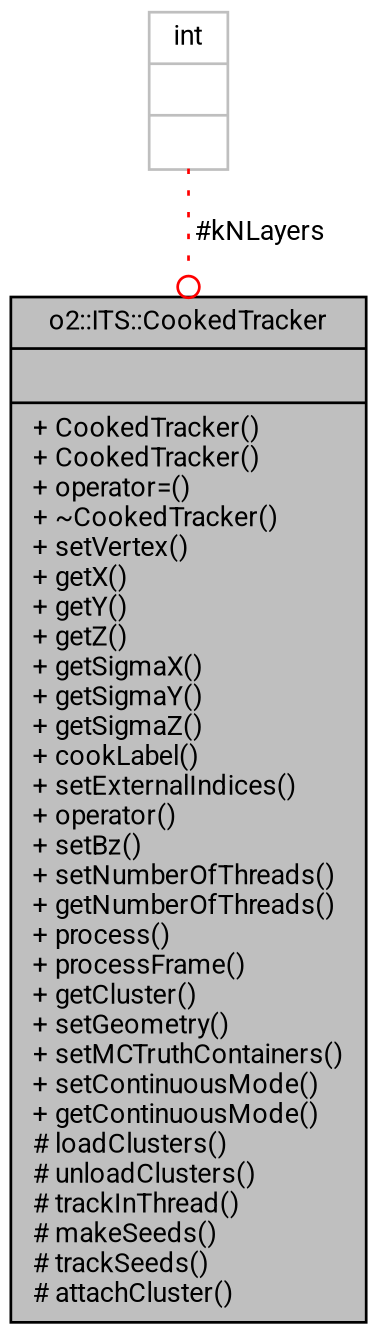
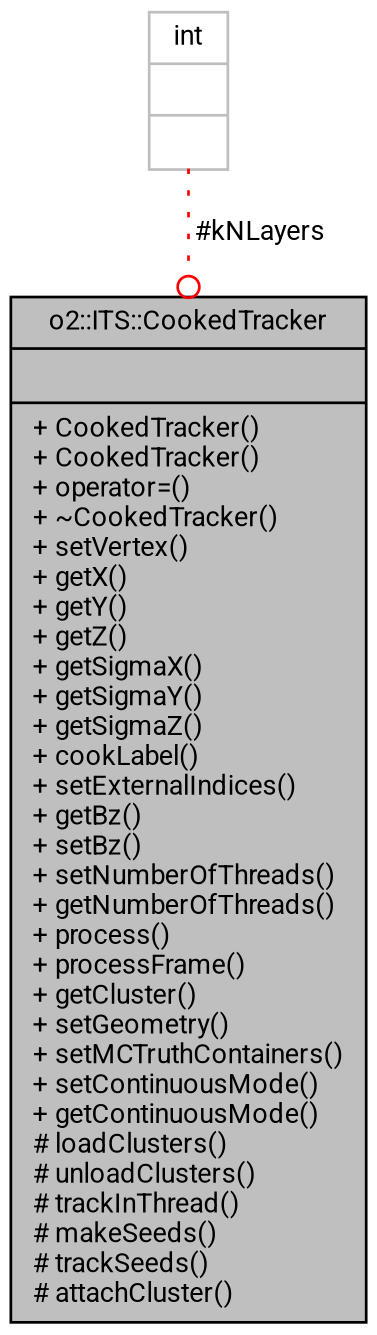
node "o2::ITS::CookedTracker": text "+ operator()" -> "+ getBz()"
